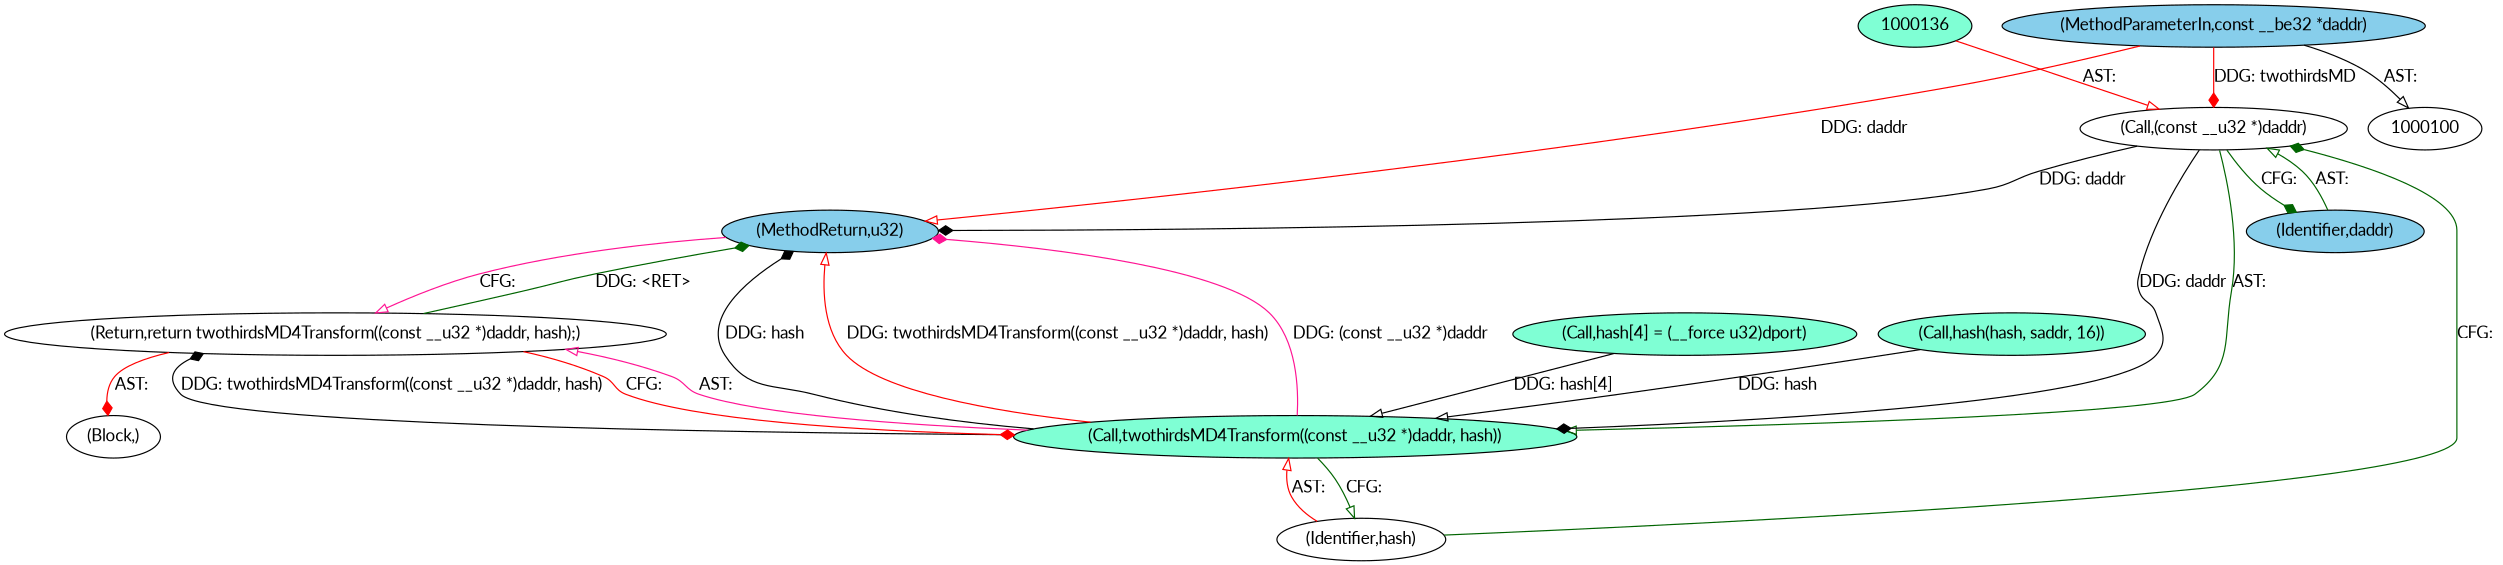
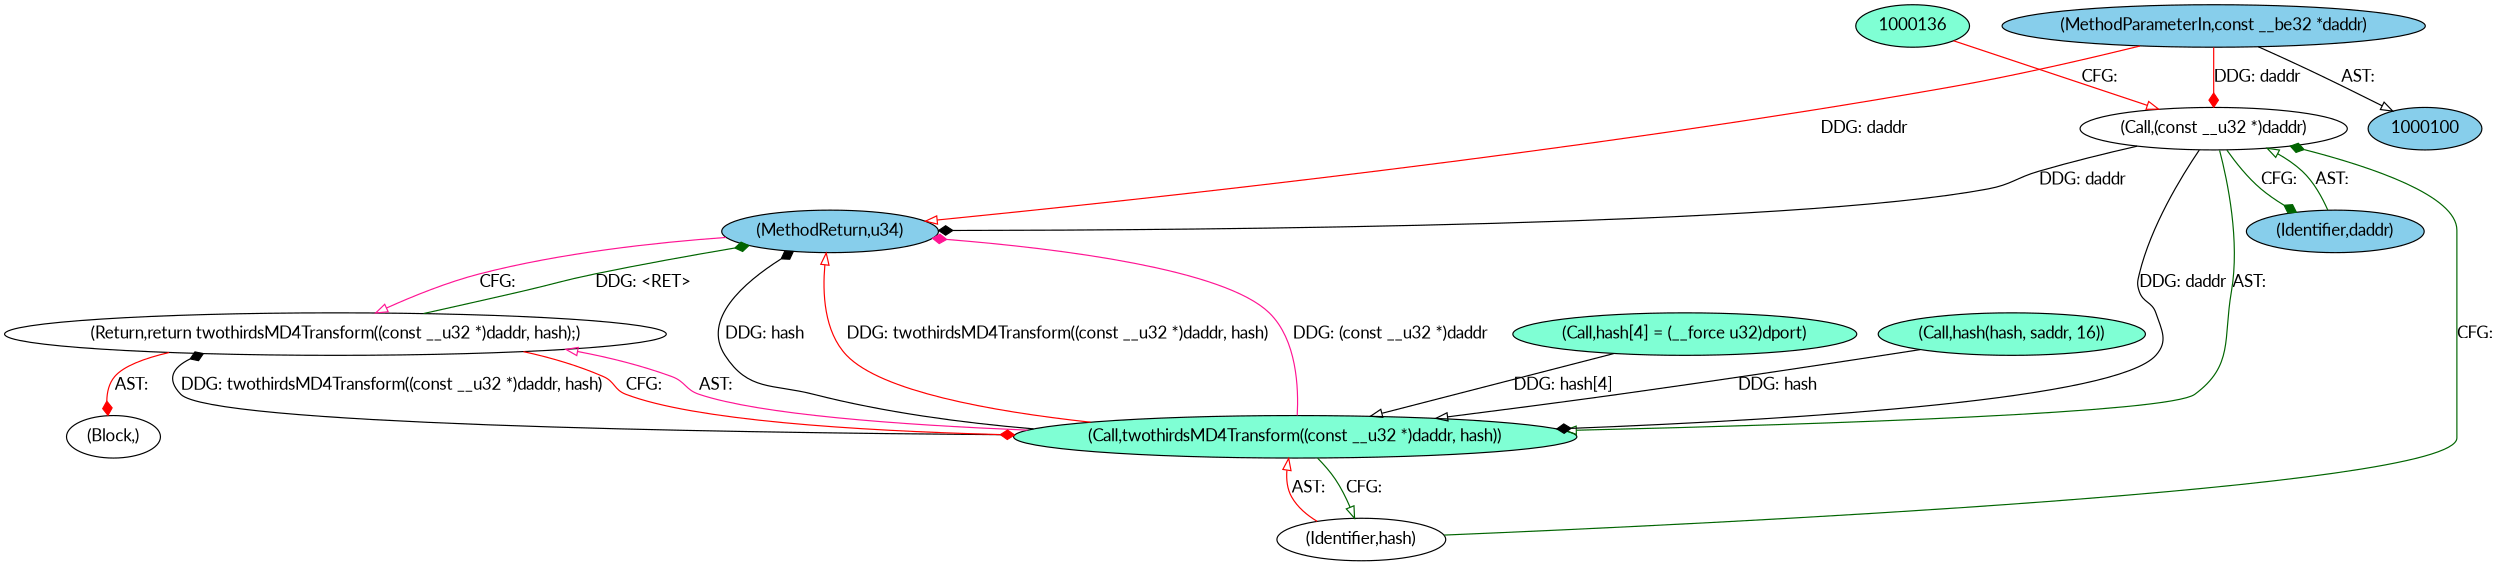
edge "1000136" -> "(Call,(const __u32 *)daddr)": label "AST: " -> "CFG: "
edge "(MethodParameterIn,const __be32 *daddr)" -> "(Call,(const __u32 *)daddr)": label "DDG: twothirdsMD" -> "DDG: daddr"
node "1000100": fillcolor white -> skyblue
node "(MethodReturn,u32)": label "(MethodReturn,u32)" -> "(MethodReturn,u34)"
